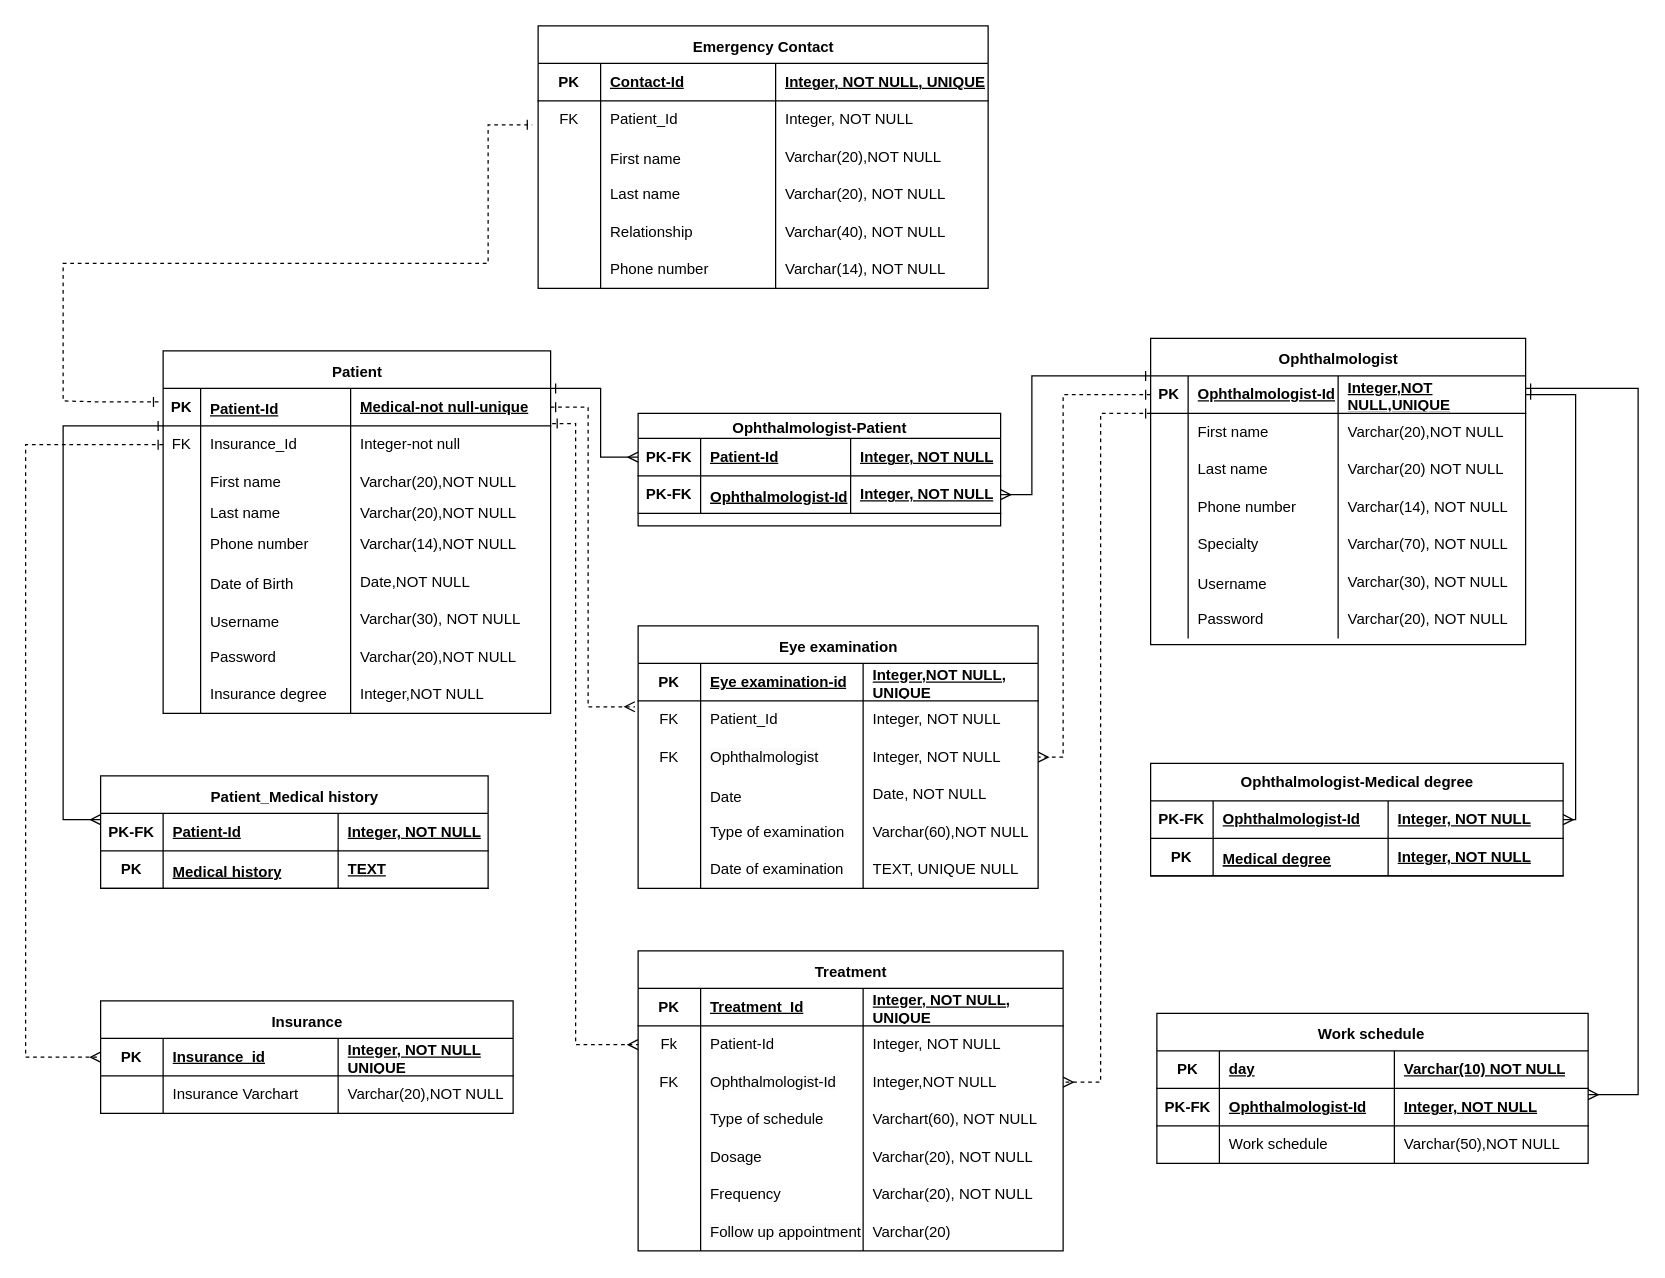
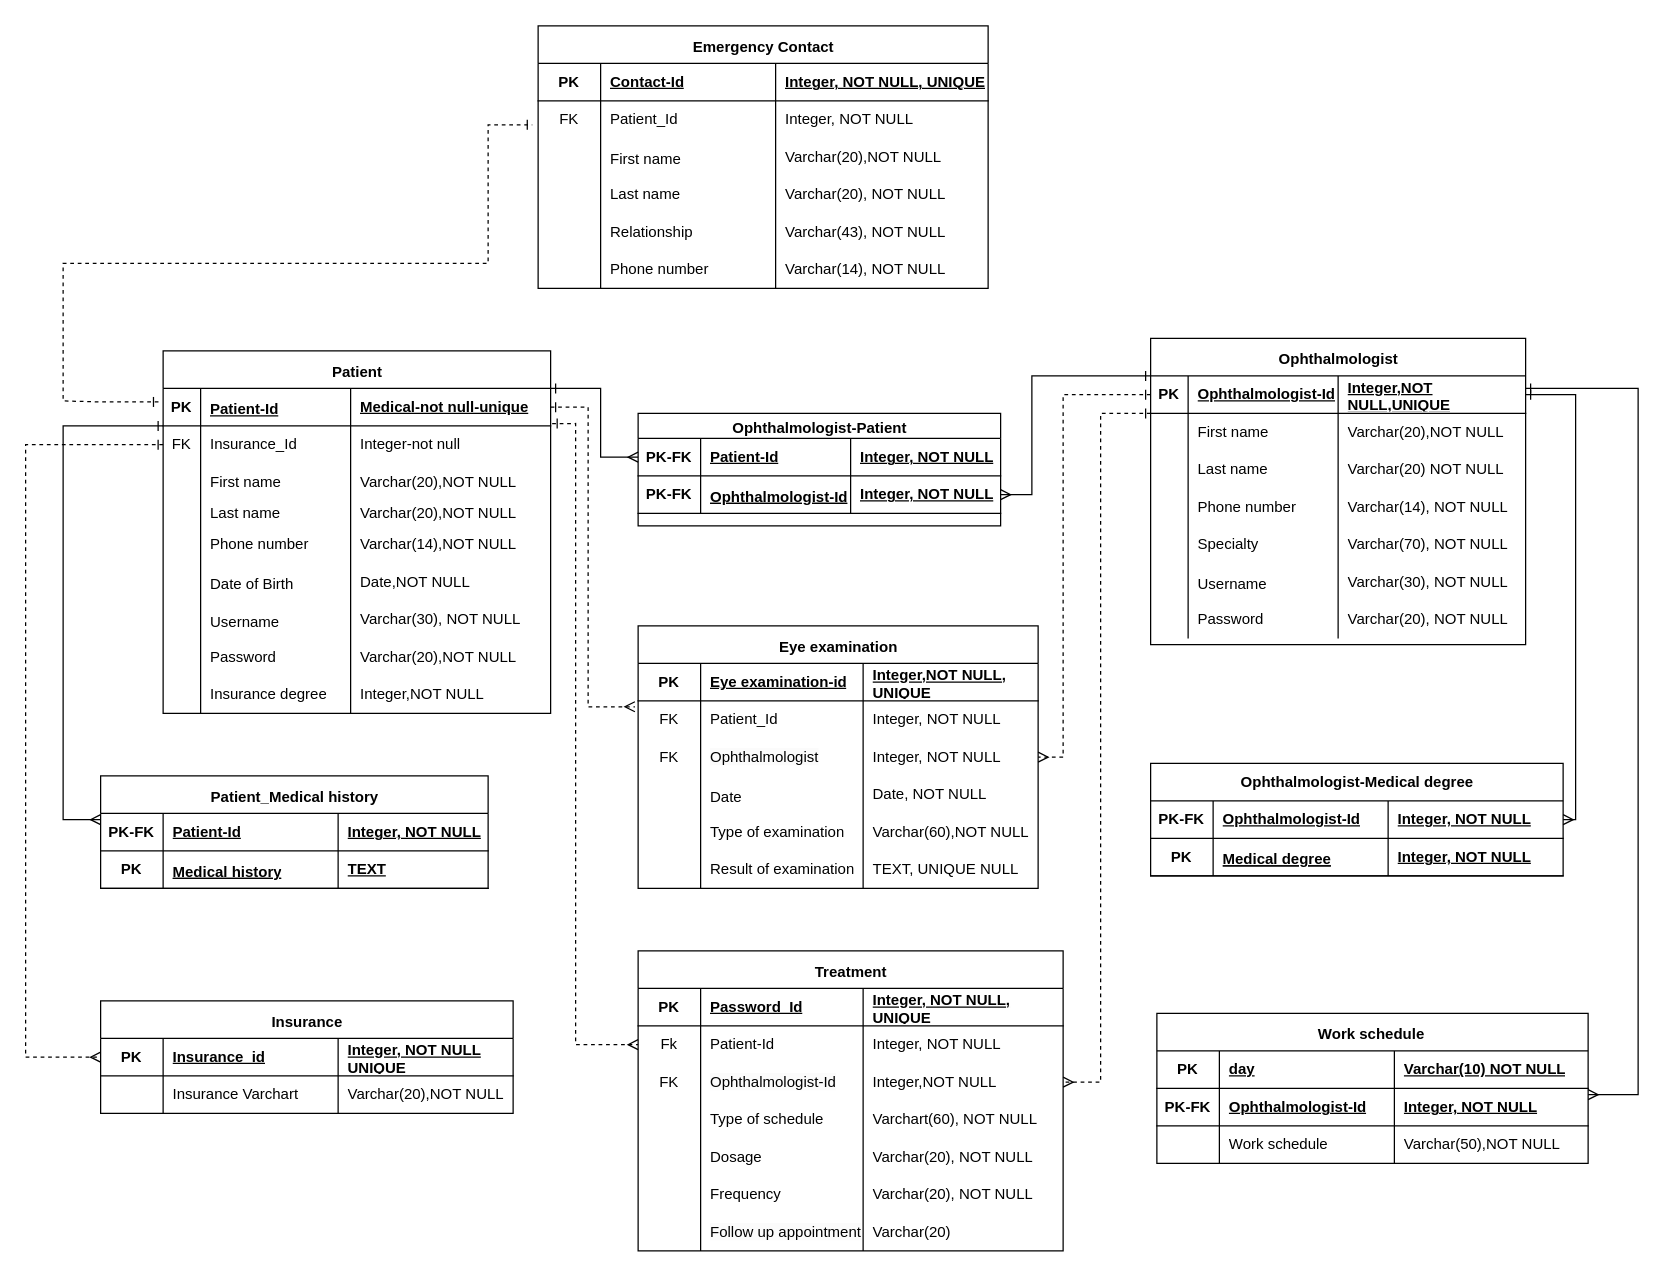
node "Varchar(40), NOT NULL": label "Varchar(40), NOT NULL" -> "Varchar(43), NOT NULL"
node "Date of examination": label "Date of examination" -> "Result of examination"
node "Treatment_Id": label "Treatment_Id" -> "Password_Id"
